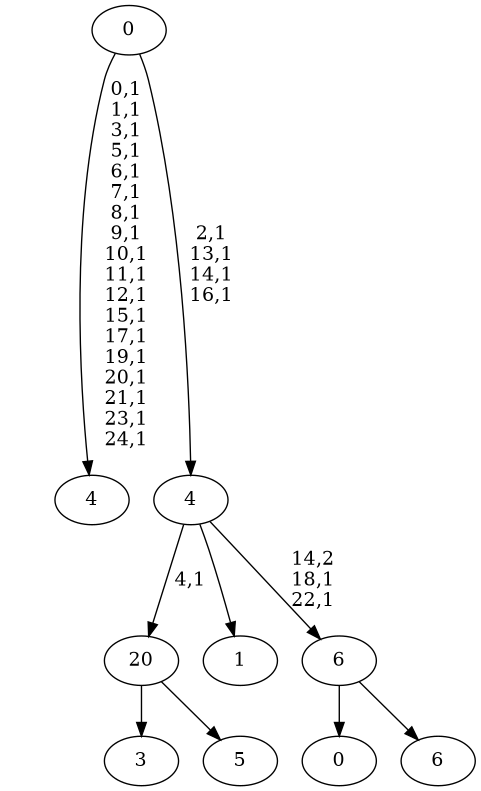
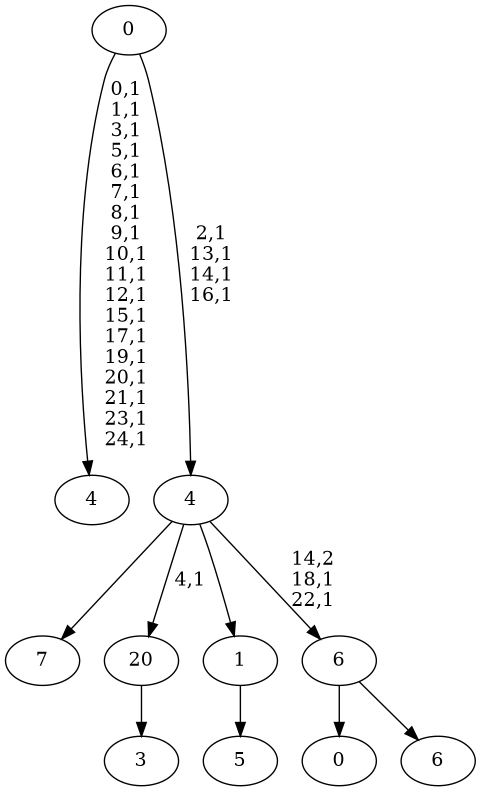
node "7": added
edge "20" -> "5": now "1" -> "5"
